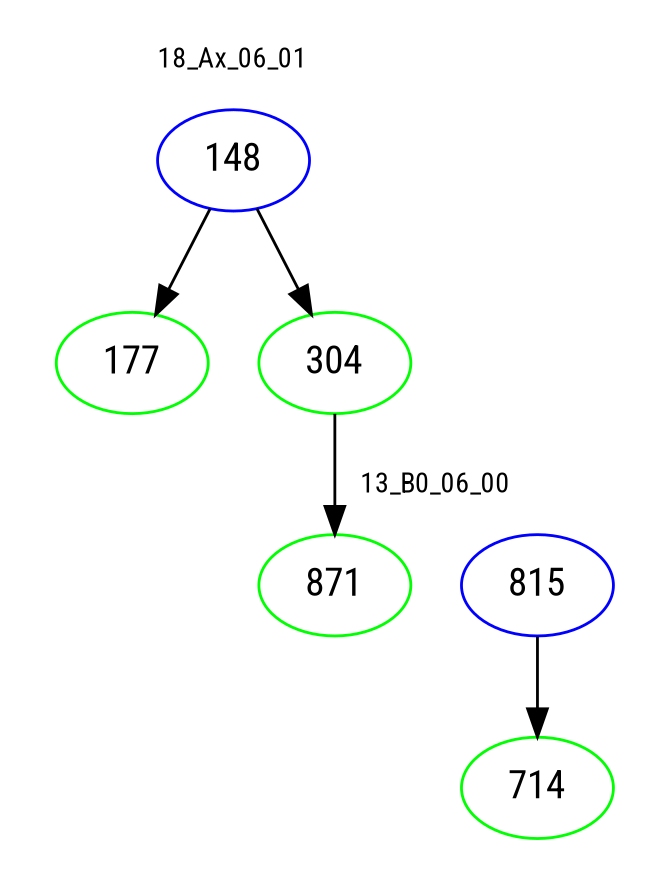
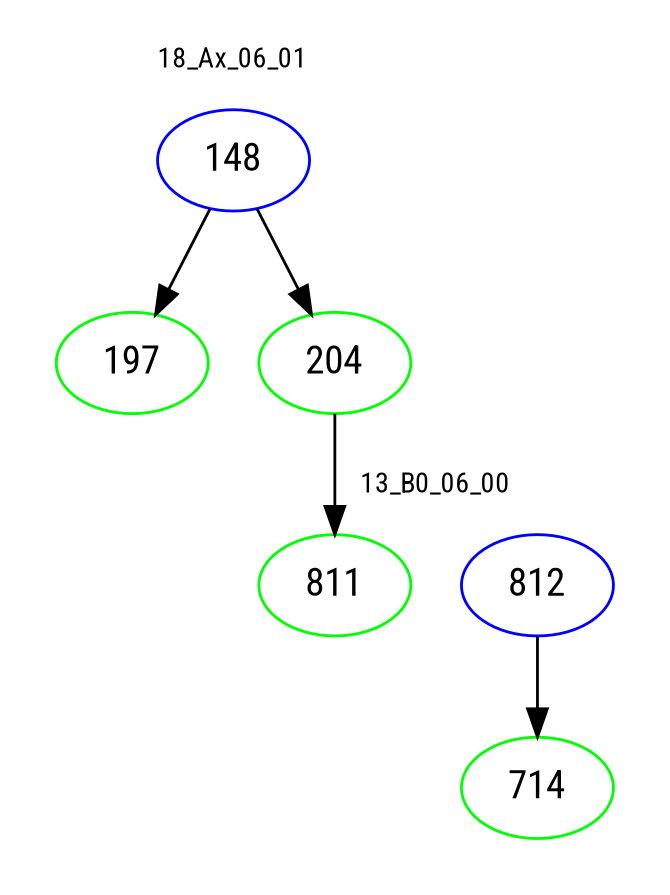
node "177": label "177" -> "197"
node "304": label "304" -> "204"
node "871": label "871" -> "811"
node "815": label "815" -> "812"
